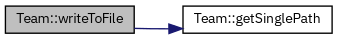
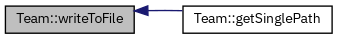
edge "Team::writeToFile" -> "Team::getSinglePath": reversed
